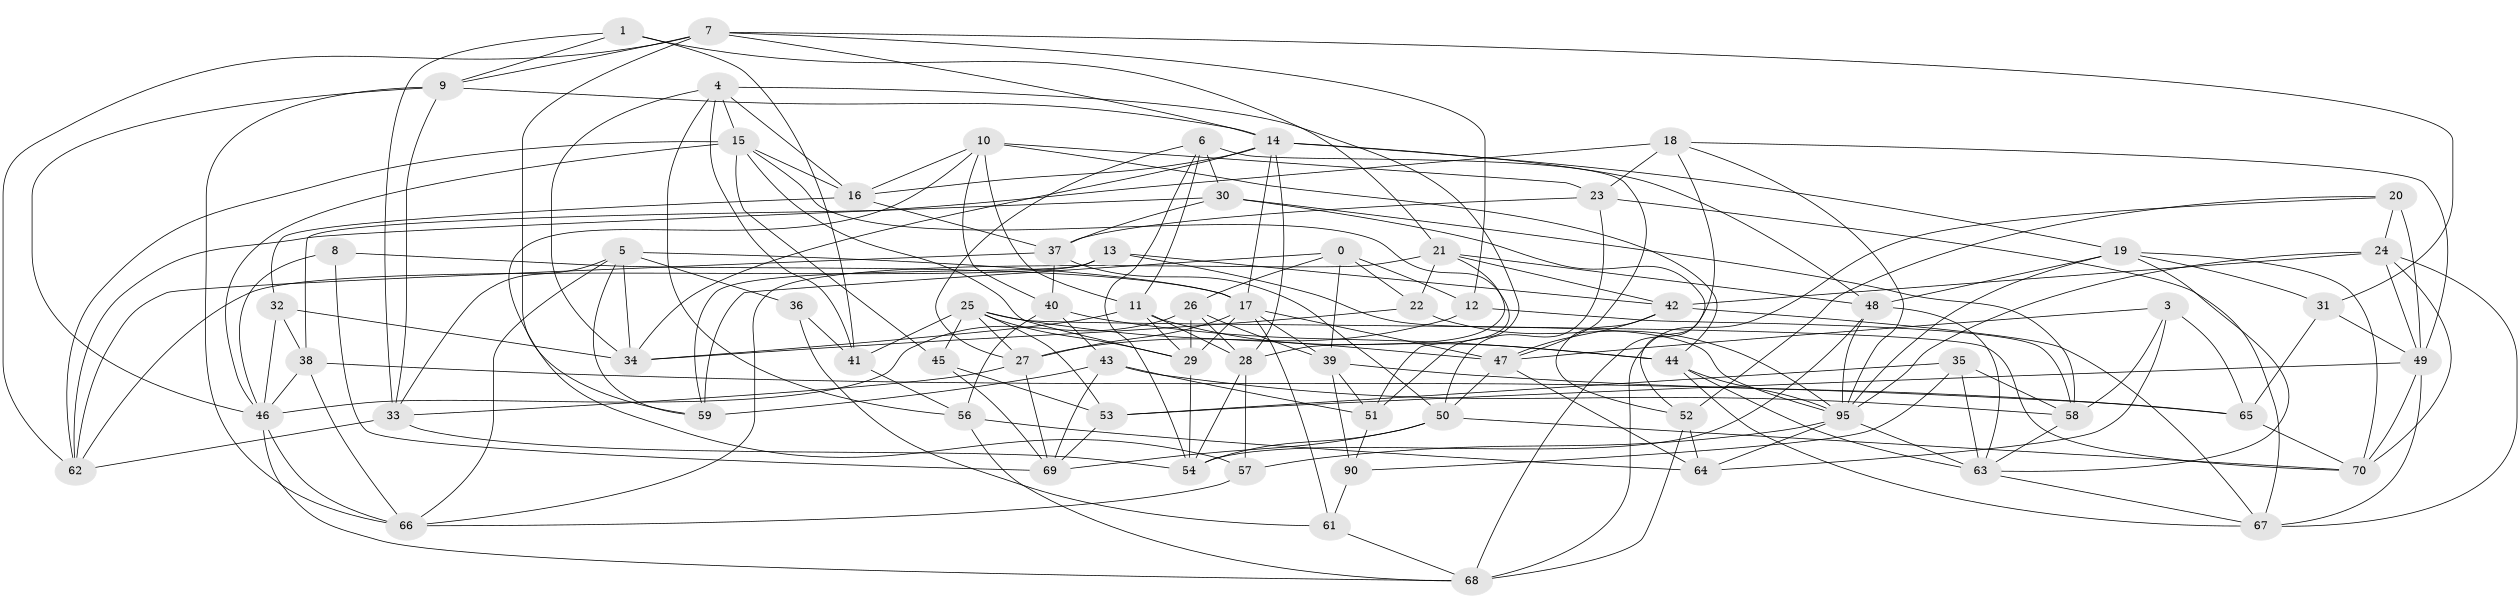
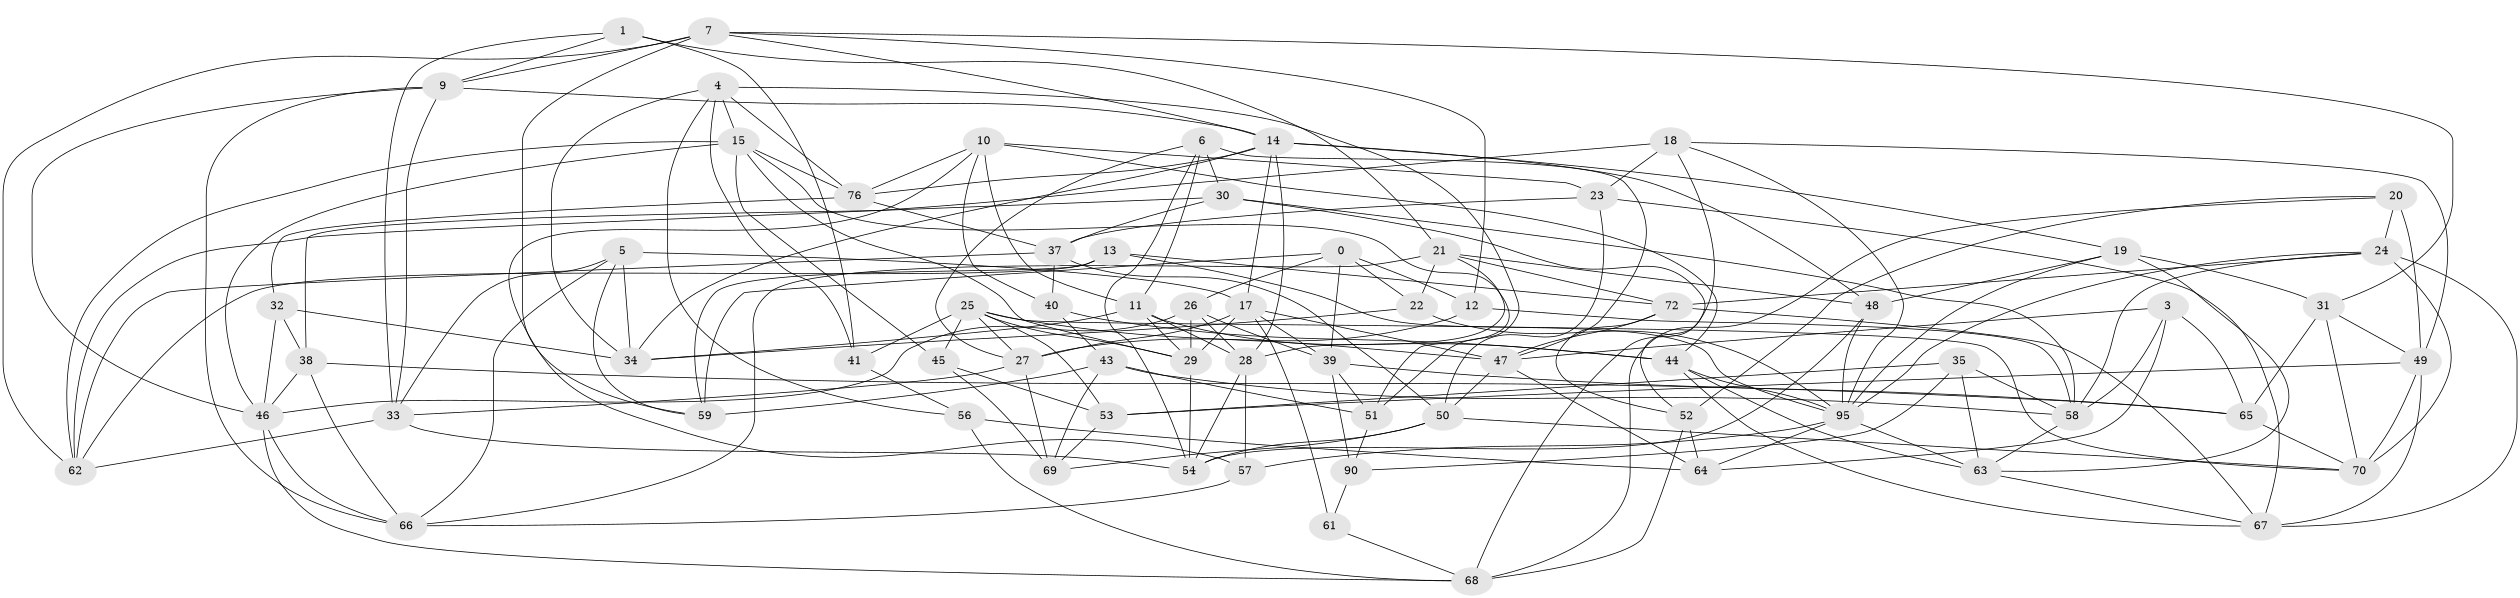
node "16": label "16" -> "76"
node "8": removed
edge "19" -- "70": now "31" -- "70"
node "36": removed
node "42": label "42" -> "72"
edge "24" -- "49": now "24" -- "58"
edge "40" -- "56": removed
edge "48" -- "63": removed
